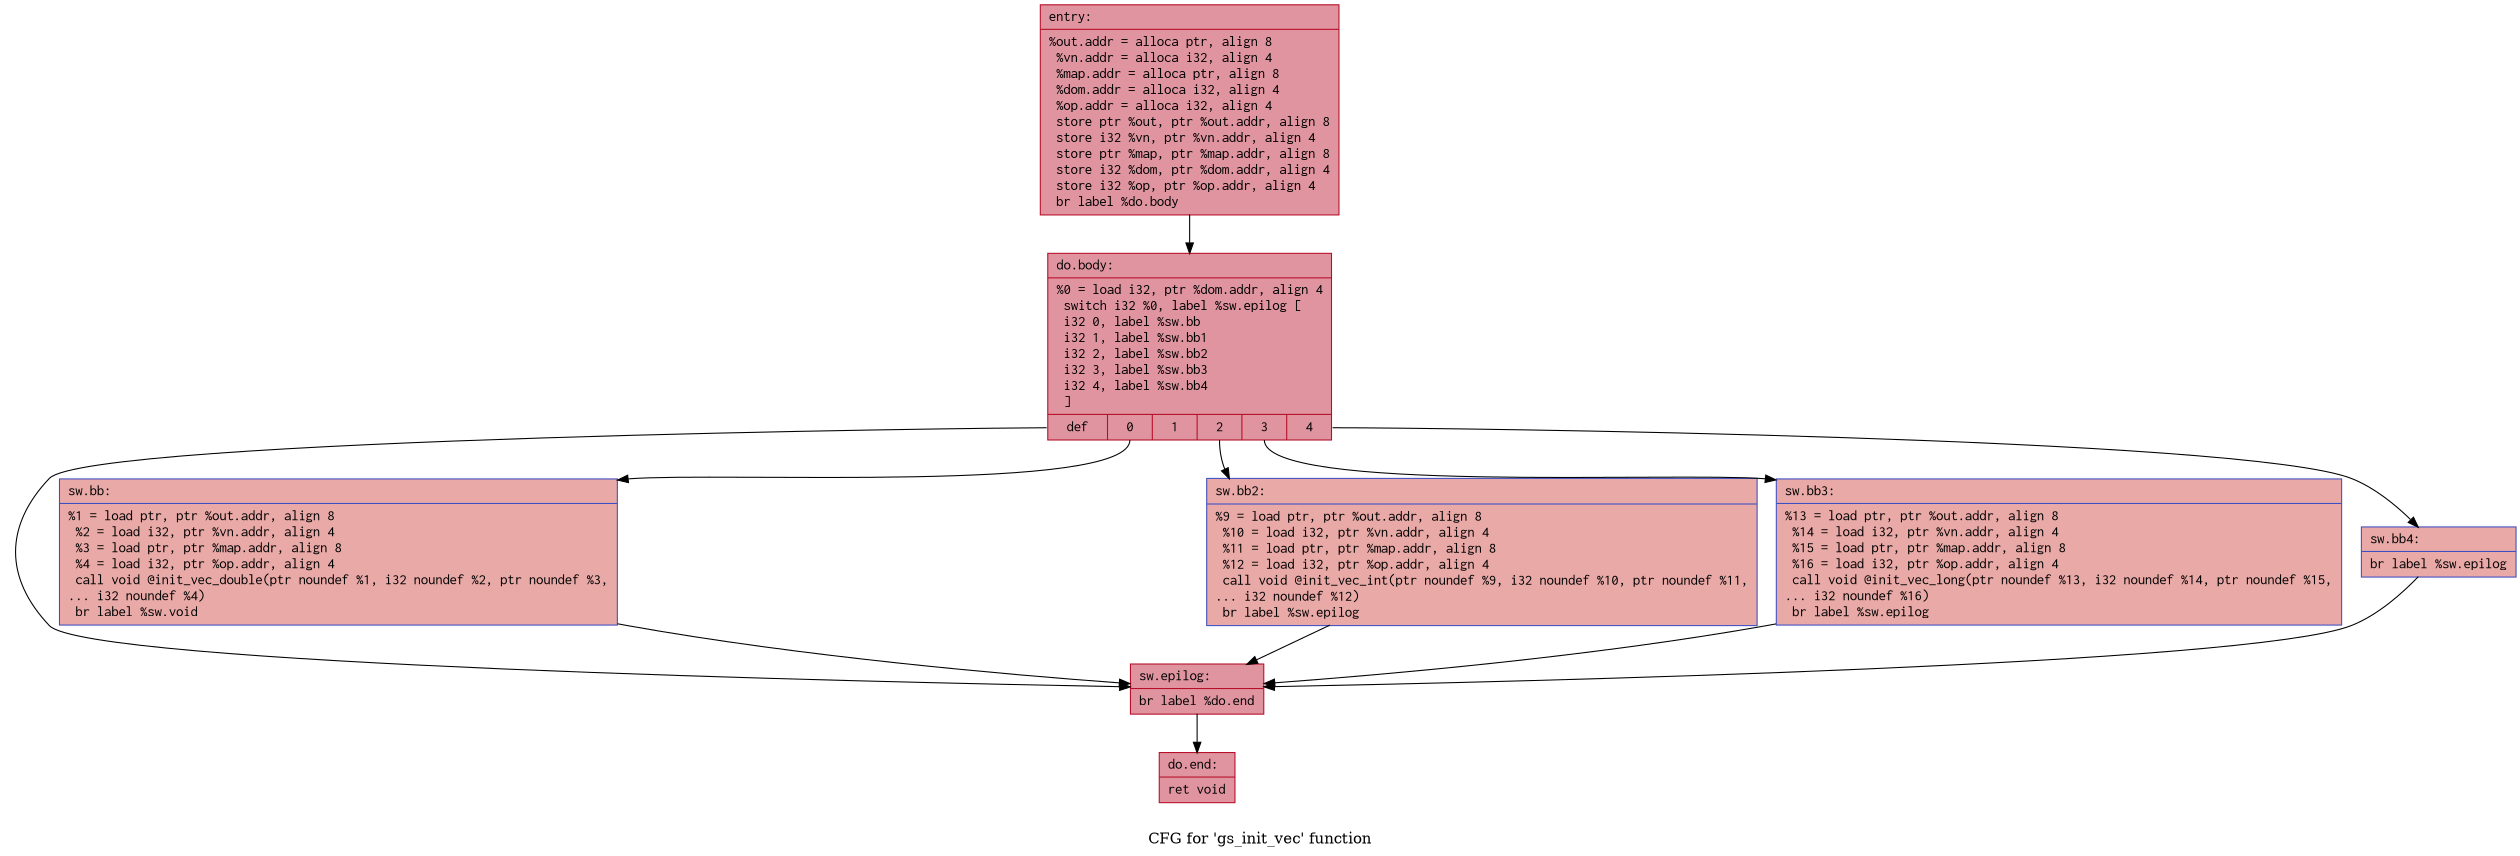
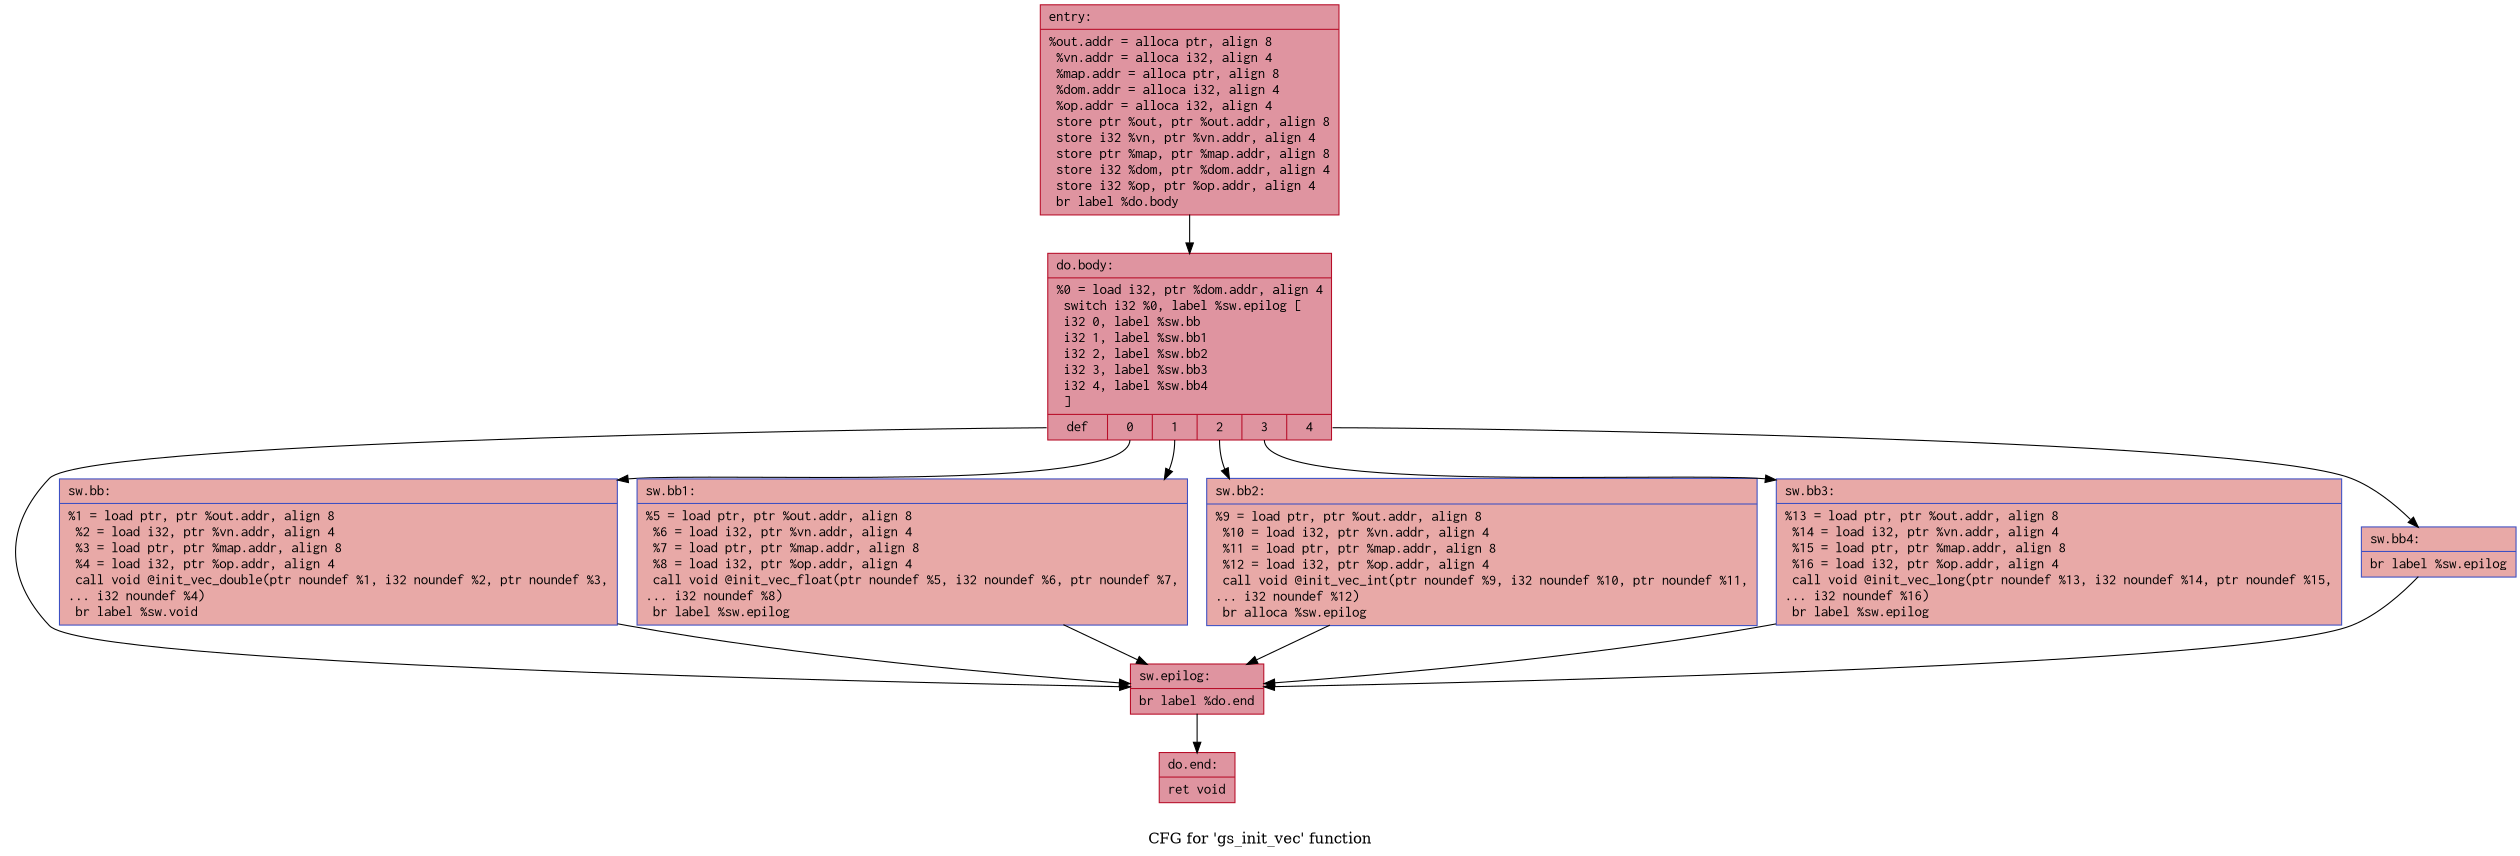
node "sw.bb1:": added
node "sw.bb2:": text "br label %sw.epilog" -> "br alloca %sw.epilog"
